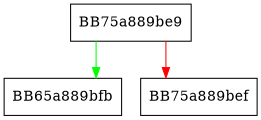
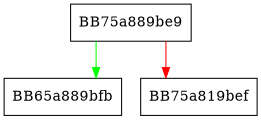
node "BB75a889bef": label "BB75a889bef" -> "BB75a819bef"
